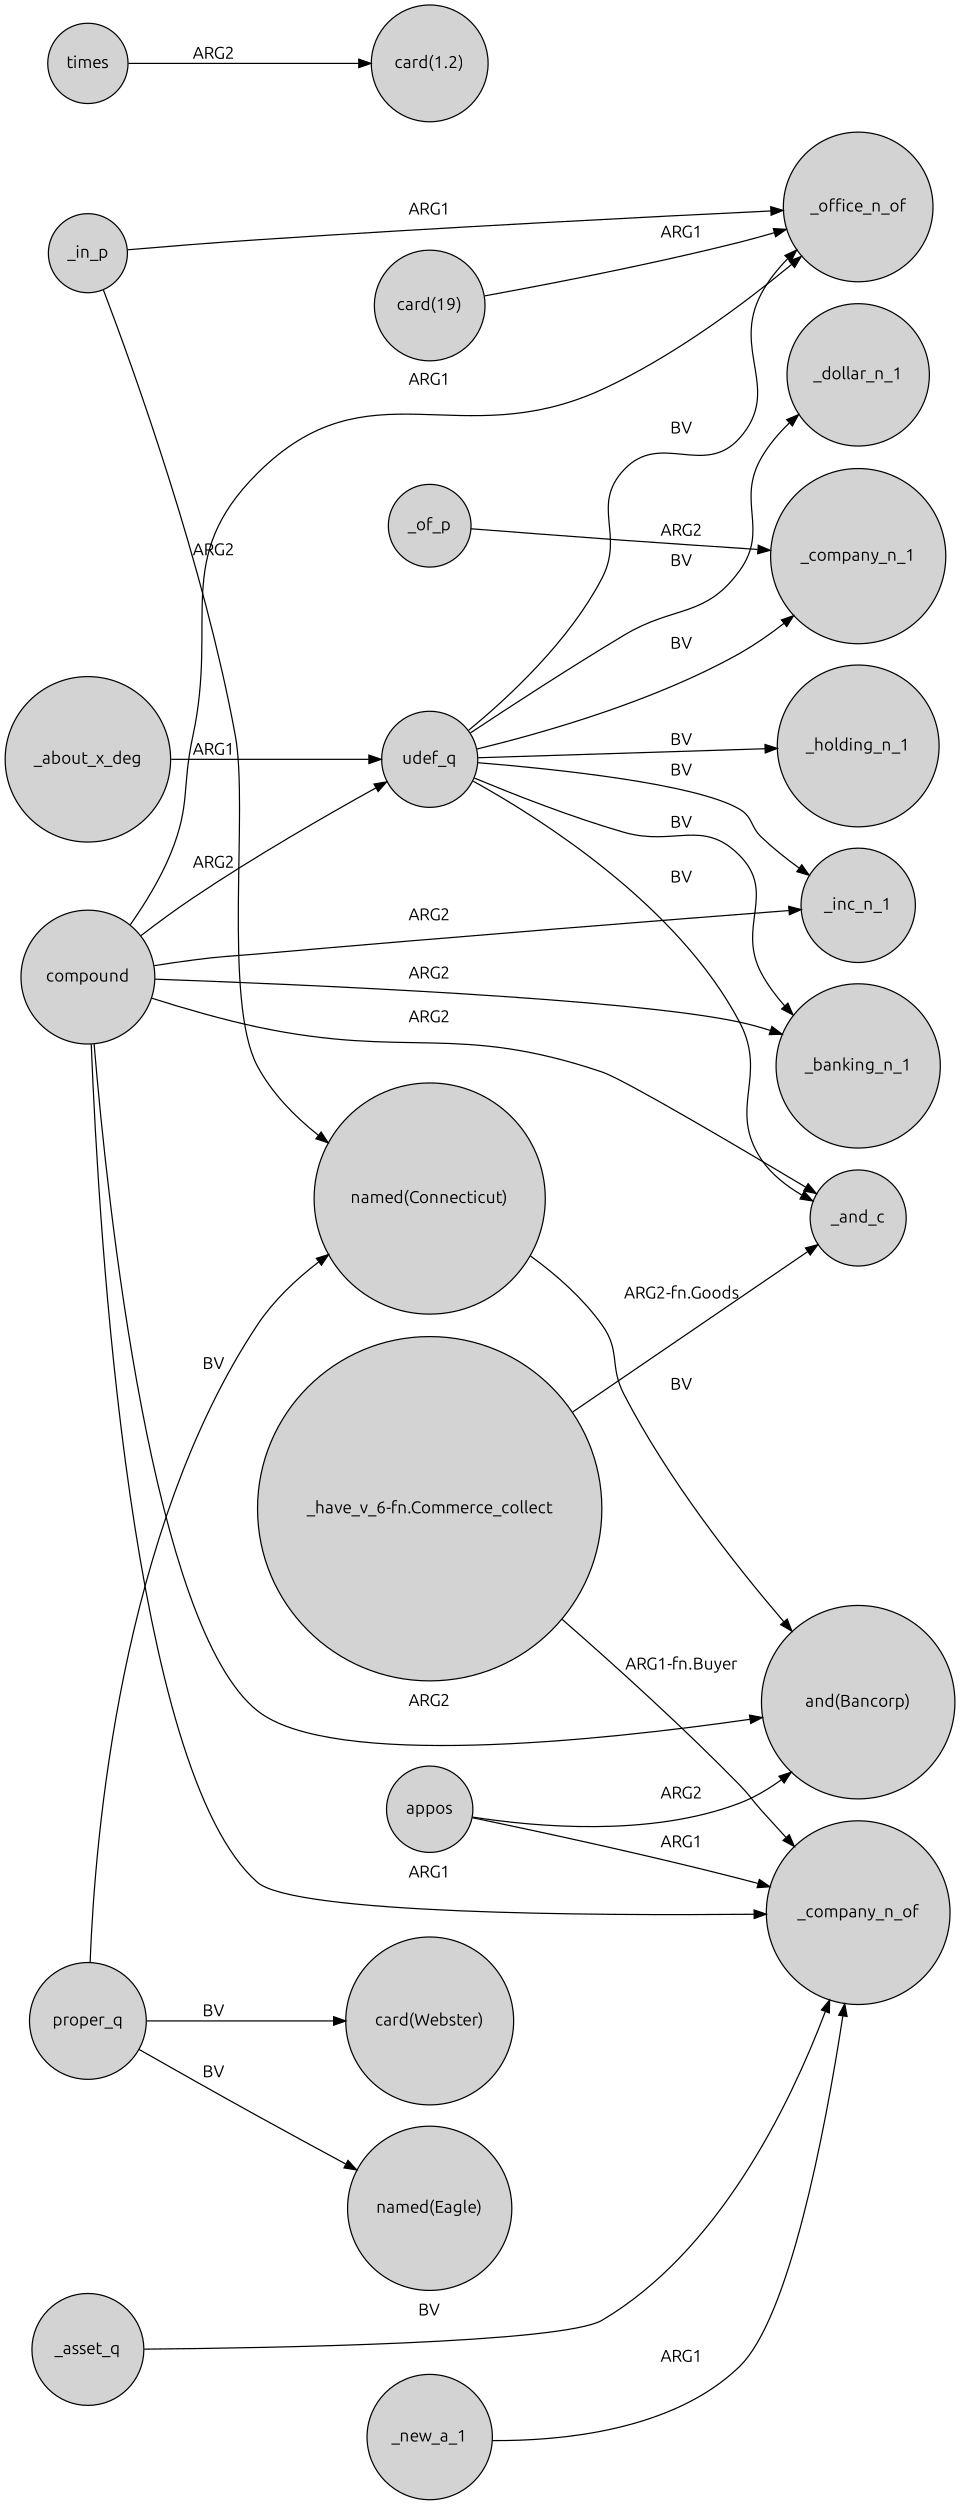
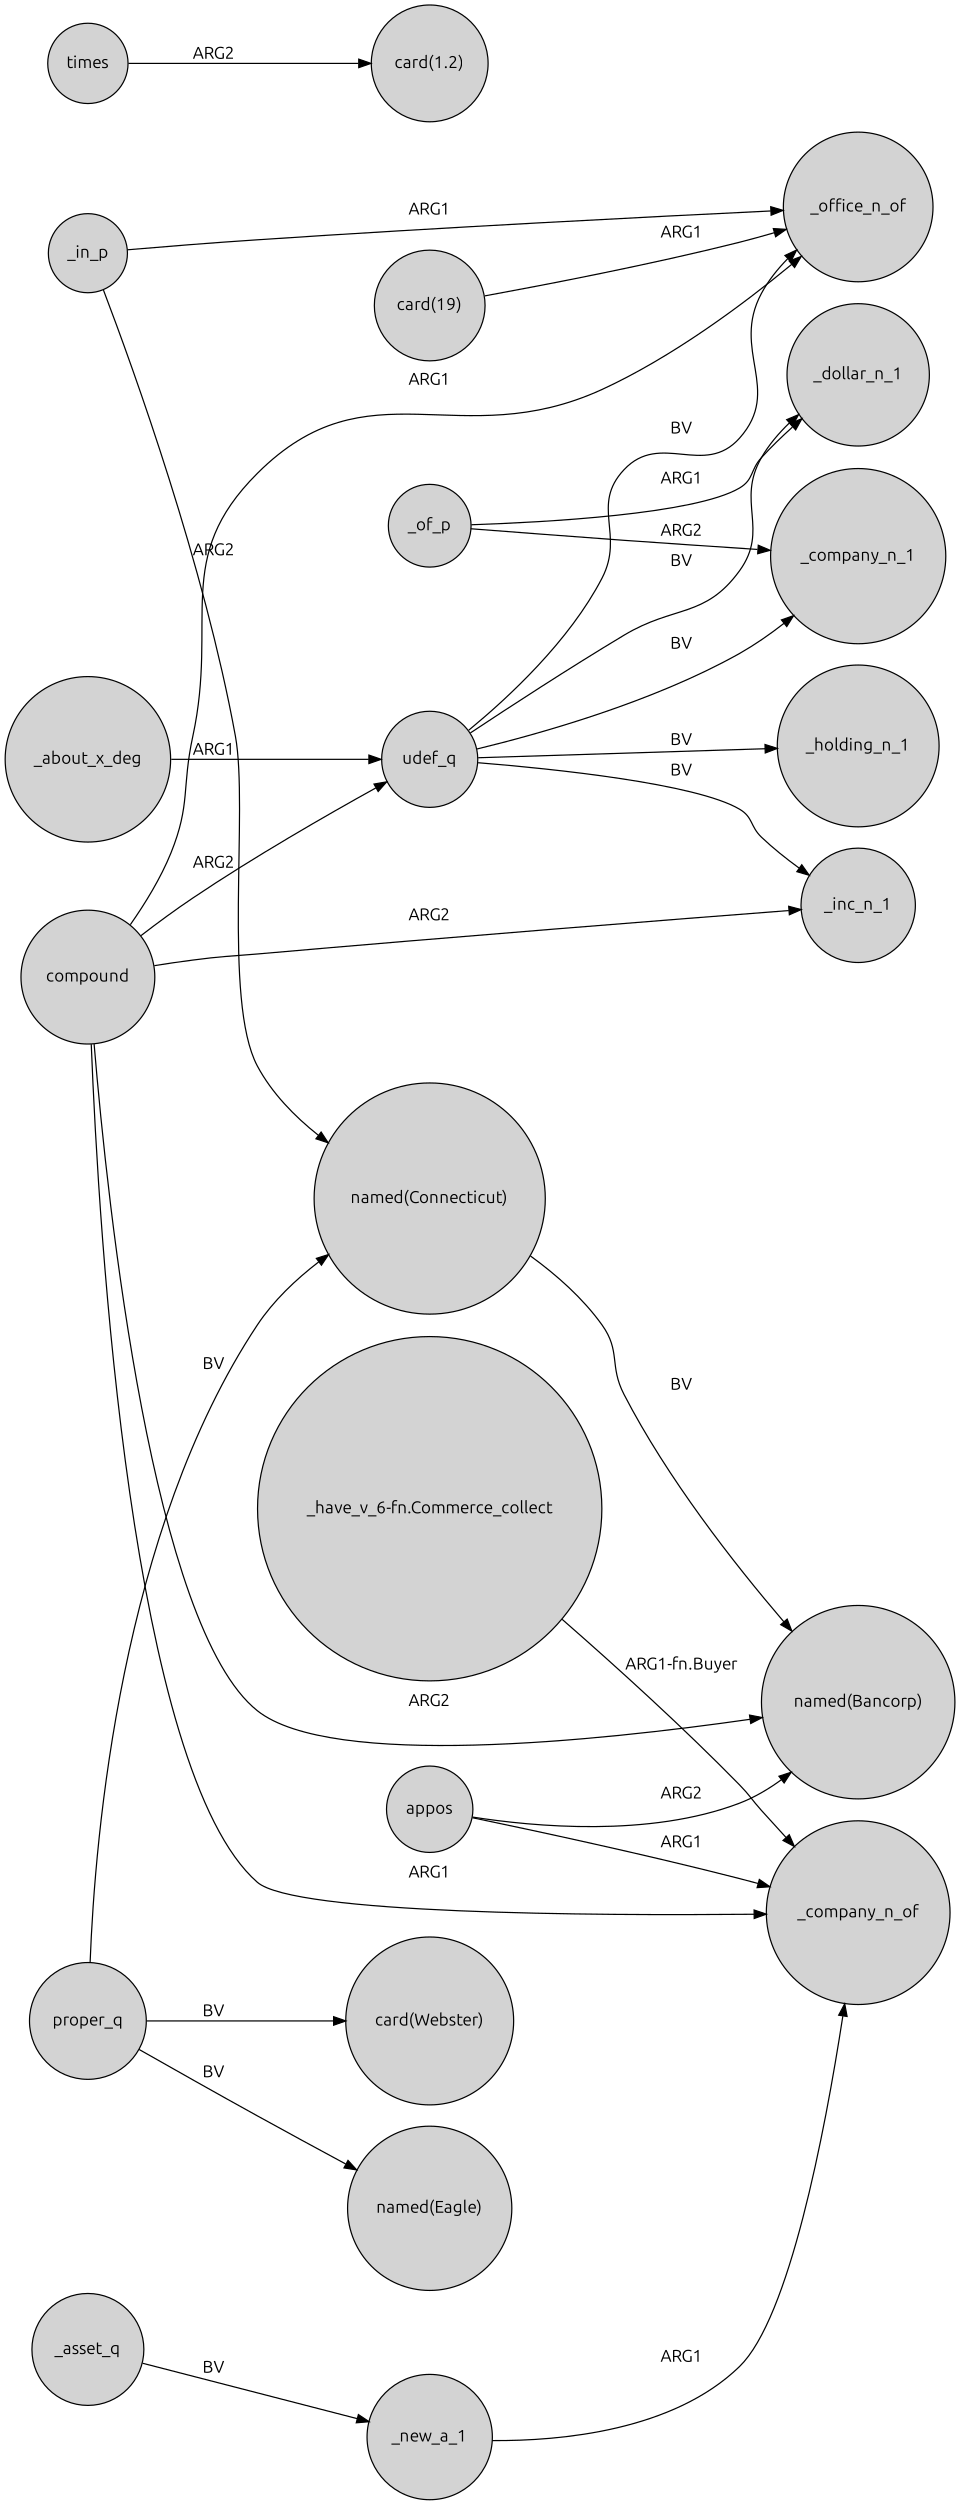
edge "_of_p" -> "_dollar_n_1": added, label "ARG1"
node "_banking_n_1": removed
node "_and_c": removed
node "and(Bancorp)": label "and(Bancorp)" -> "named(Bancorp)"
edge "_asset_q" -> "_company_n_of": now "_asset_q" -> "_new_a_1"
